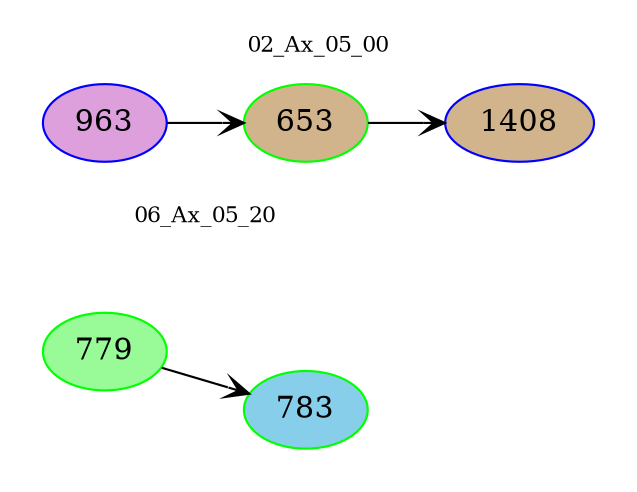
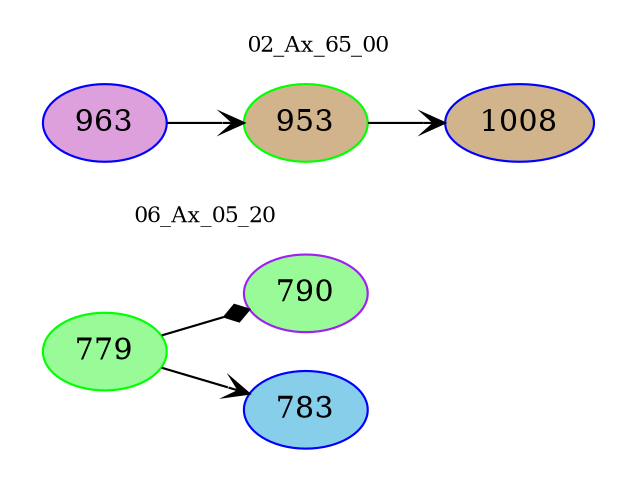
cluster "02_Ax_05_00": label "02_Ax_05_00" -> "02_Ax_65_00"
node "653": label "653" -> "953"
node "1408": label "1408" -> "1008"
node "790": added
node "783": color green -> blue
